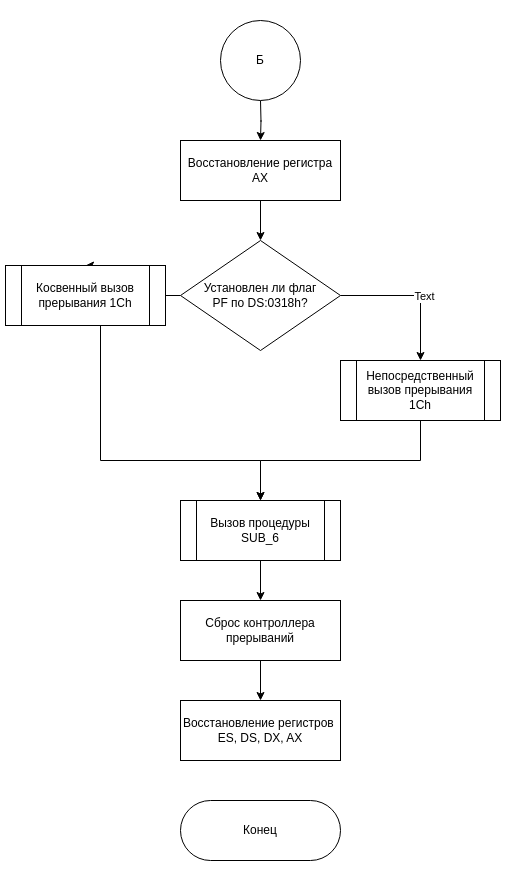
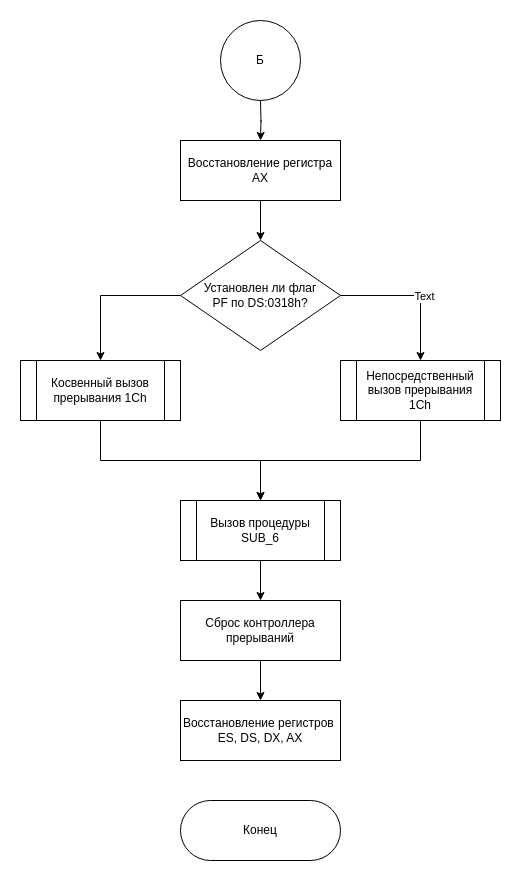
node "Косвенный вызов прерывания 1Ch": moved (86, 296) -> (101, 391)
